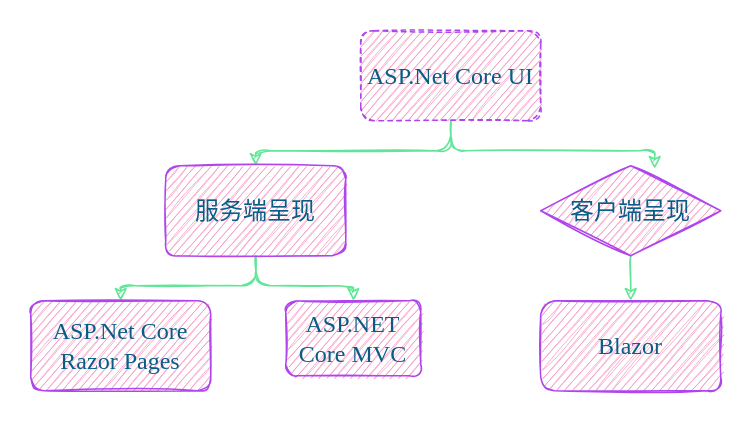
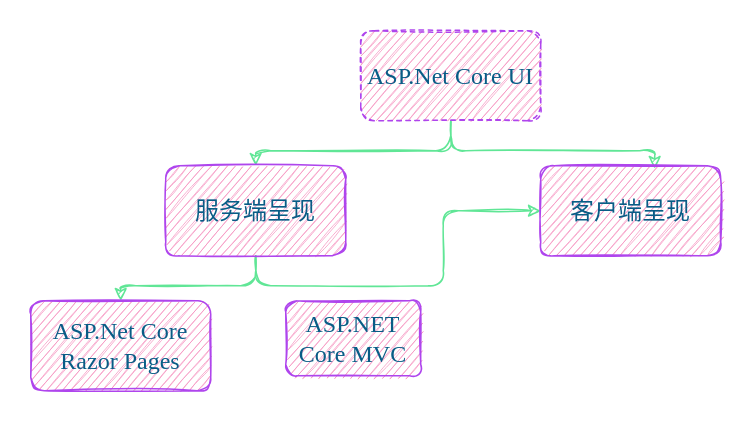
node "客户端呈现": shape diamond -> rounded rectangle
edge "客户端呈现" -> "Blazor": removed
edge "服务端呈现" -> "ASP.NET Core MVC": now "服务端呈现" -> "客户端呈现"
node "Blazor": removed
